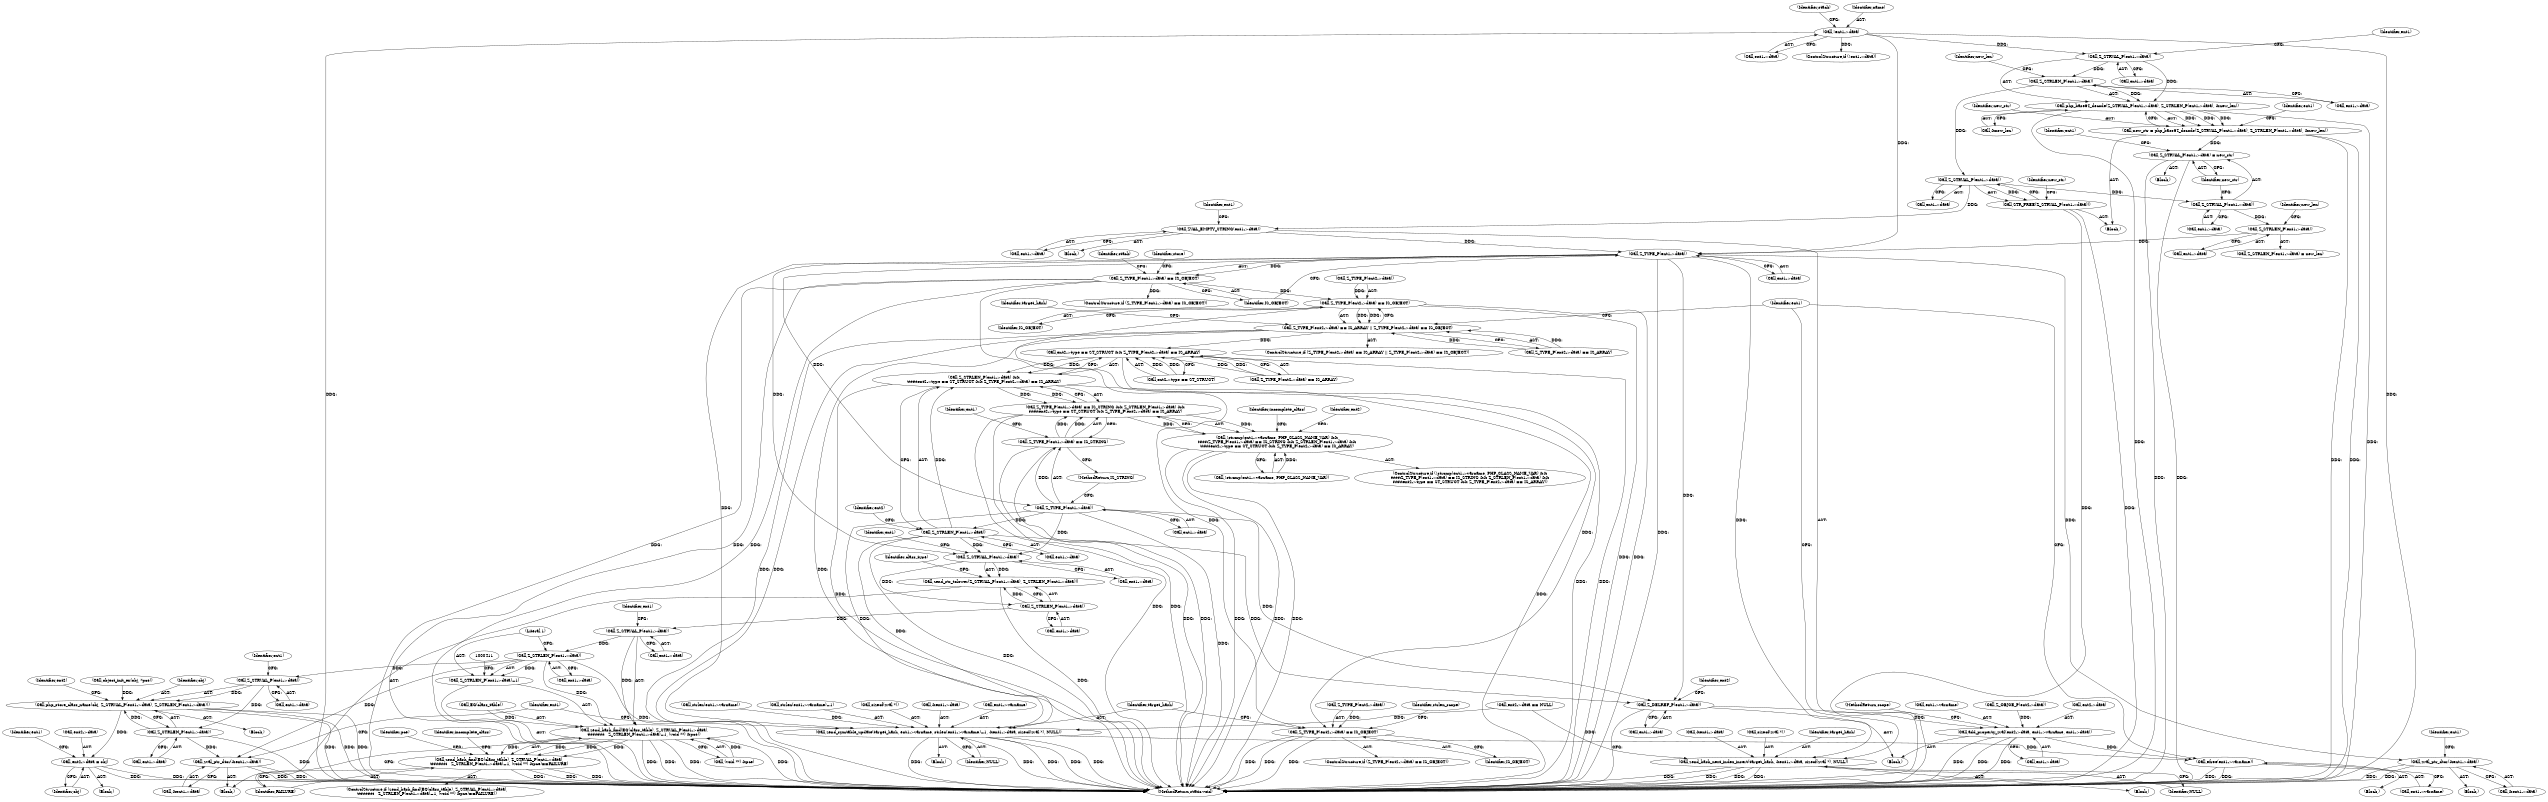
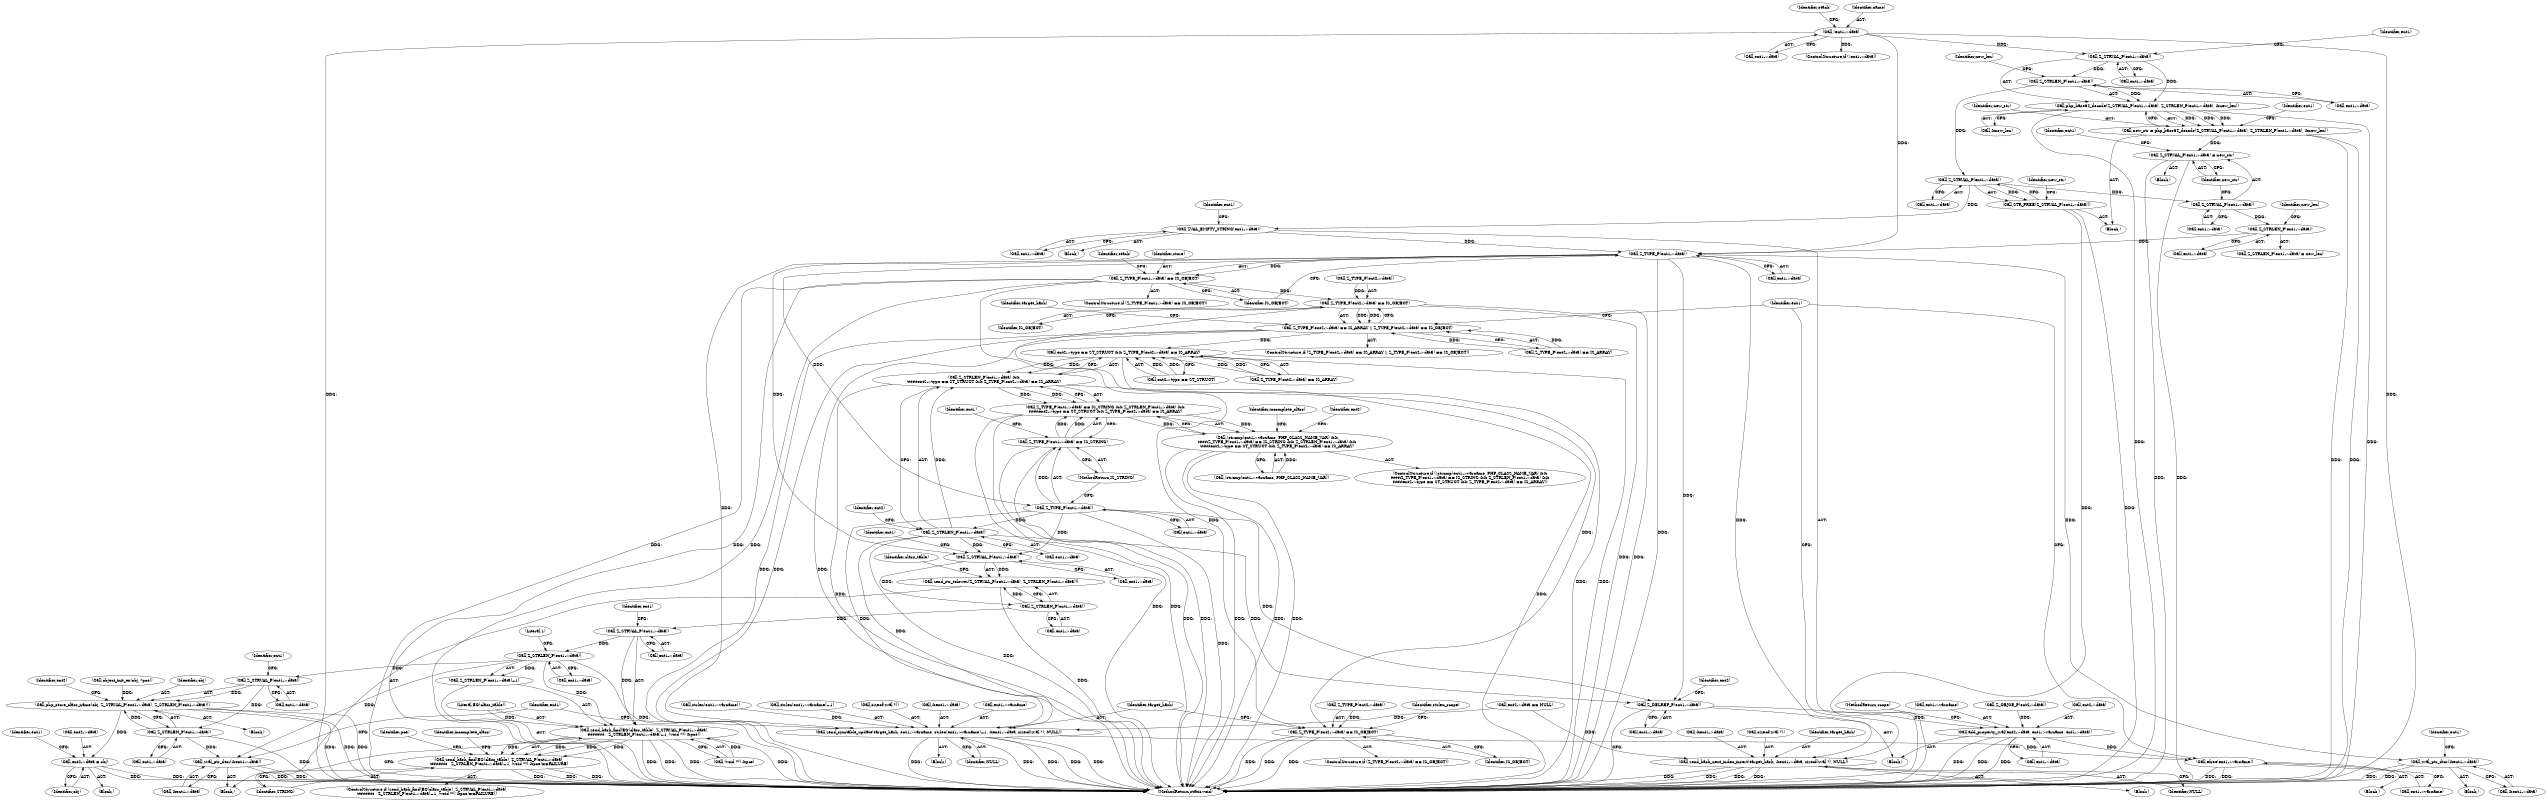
edge "(Identifier,store)" -> "(Call,Z_TYPE_P(ent1->data) == IS_OBJECT)": label "CFG: " -> "AST: "
edge "(Call,Z_TYPE_P(ent1->data) == IS_OBJECT)" -> "(ControlStructure,if (Z_TYPE_P(ent1->data) == IS_OBJECT))": label "DDG: " -> "AST: "
edge "(MethodReturn,IS_STRING)" -> "(Call,Z_TYPE_P(ent1->data) == IS_STRING)": added, label "AST:"
node "(Identifier,class_type)": label "(Identifier,class_type)" -> "(Identifier,class_table)"
edge "(Literal,1)" -> "(Call,Z_STRLEN_P(ent1->data)+1)": removed, label "AST:"
node "1000411": removed
node "(Call,EG(class_table))": label "(Call,EG(class_table))" -> "(Literal,EG(class_table))"
node "(Identifier,FAILURE)": label "(Identifier,FAILURE)" -> "(Identifier,STRING)"
